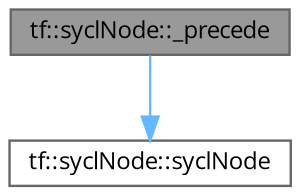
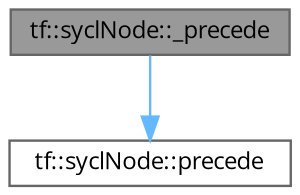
node "tf::syclNode::syclNode": label "tf::syclNode::syclNode" -> "tf::syclNode::precede"
